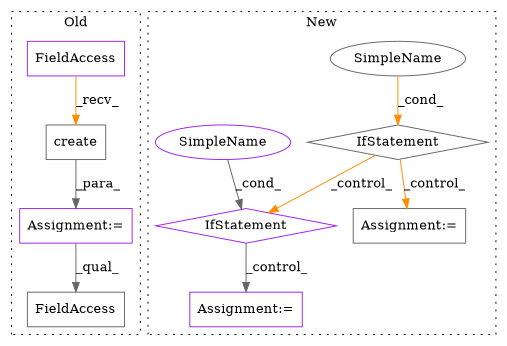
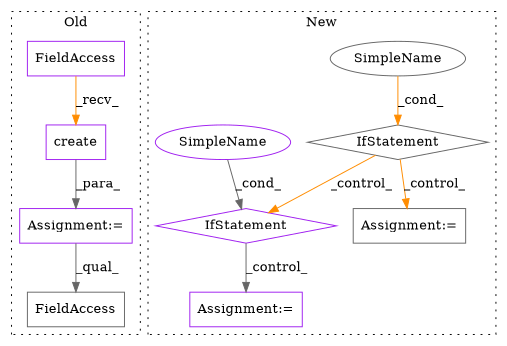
node "create": color gray40 -> purple
